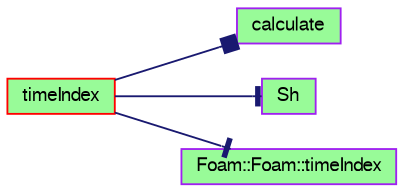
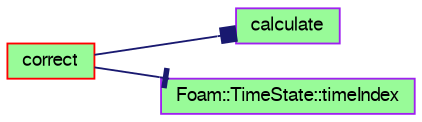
node "timeIndex": label "timeIndex" -> "correct"
node "Sh": removed
node "Foam::Foam::timeIndex": label "Foam::Foam::timeIndex" -> "Foam::TimeState::timeIndex"
